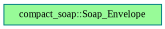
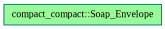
node "compact_soap::Soap_Envelope": label "compact_soap::Soap_Envelope" -> "compact_compact::Soap_Envelope"
